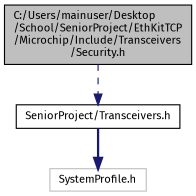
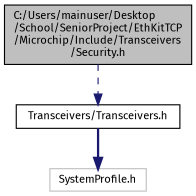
node "SeniorProject/Transceivers.h": label "SeniorProject/Transceivers.h" -> "Transceivers/Transceivers.h"
